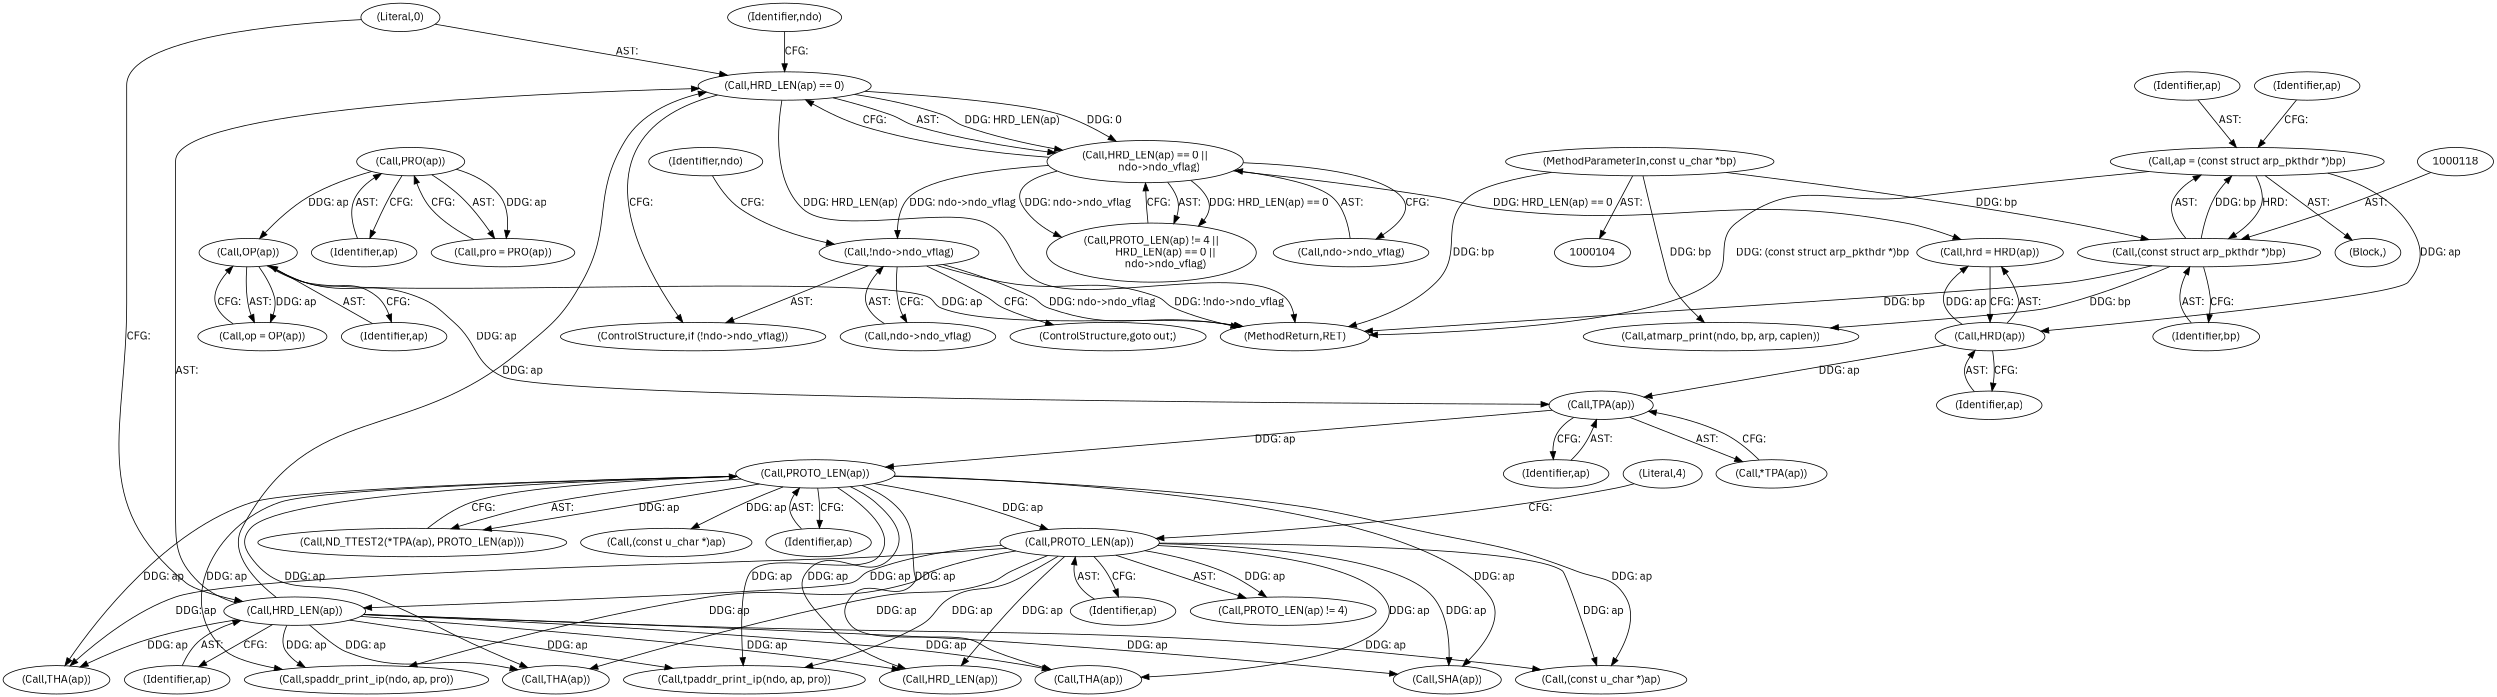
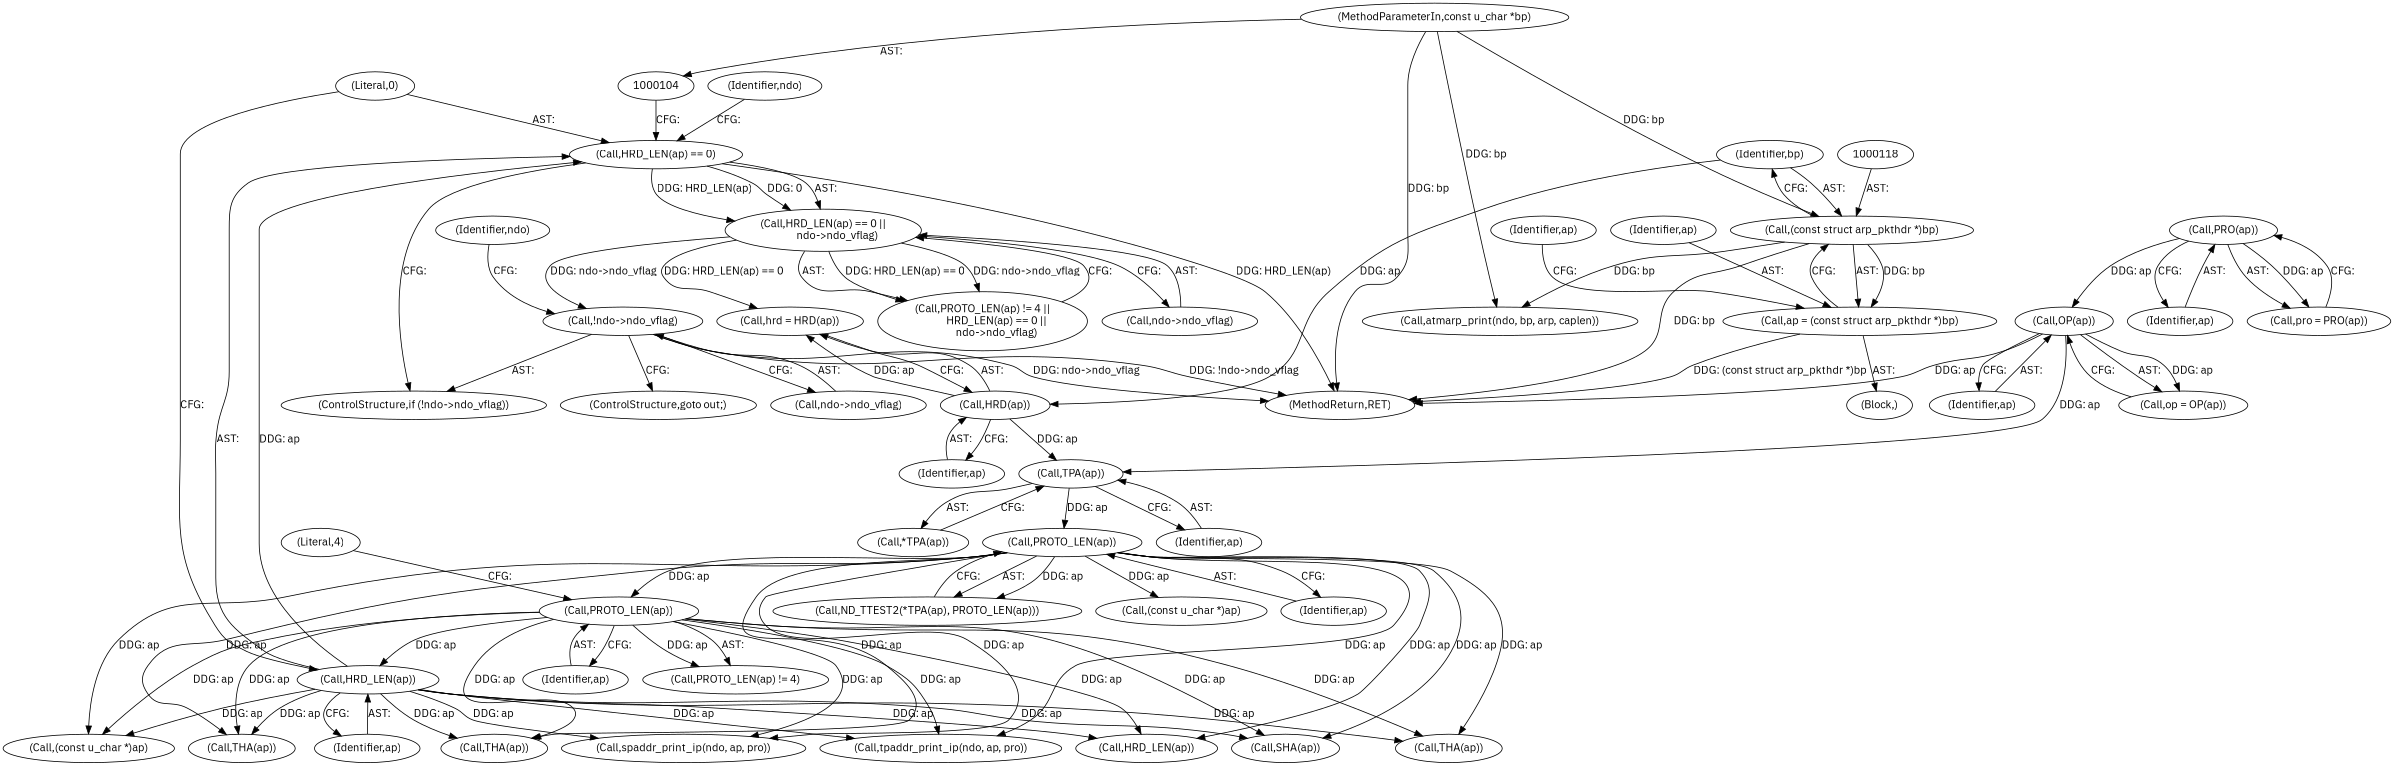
edge "(Call,HRD_LEN(ap) == 0 || ndo->ndo_vflag)" -> "(Call,HRD_LEN(ap) == 0)": now "1000104" -> "(Call,HRD_LEN(ap) == 0)"
edge "(Call,ap = (const struct arp_pkthdr *)bp)" -> "(Call,(const struct arp_pkthdr *)bp)": label "HRD: " -> "CFG: "
edge "(Call,ap = (const struct arp_pkthdr *)bp)" -> "(Call,HRD(ap))": now "(Identifier,bp)" -> "(Call,HRD(ap))"
